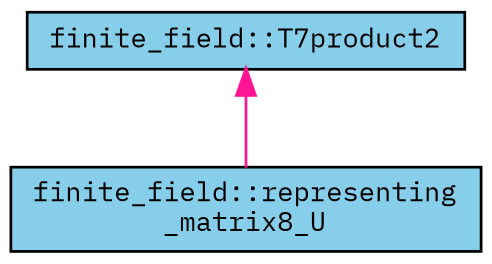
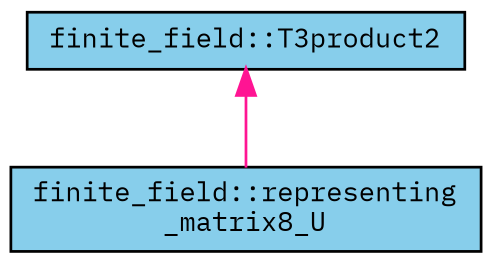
node "finite_field::T7product2": label "finite_field::T7product2" -> "finite_field::T3product2"
